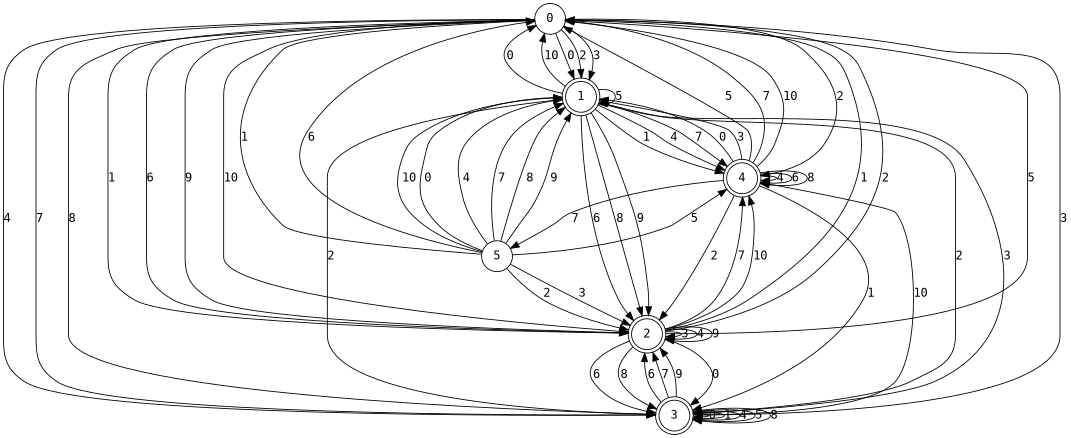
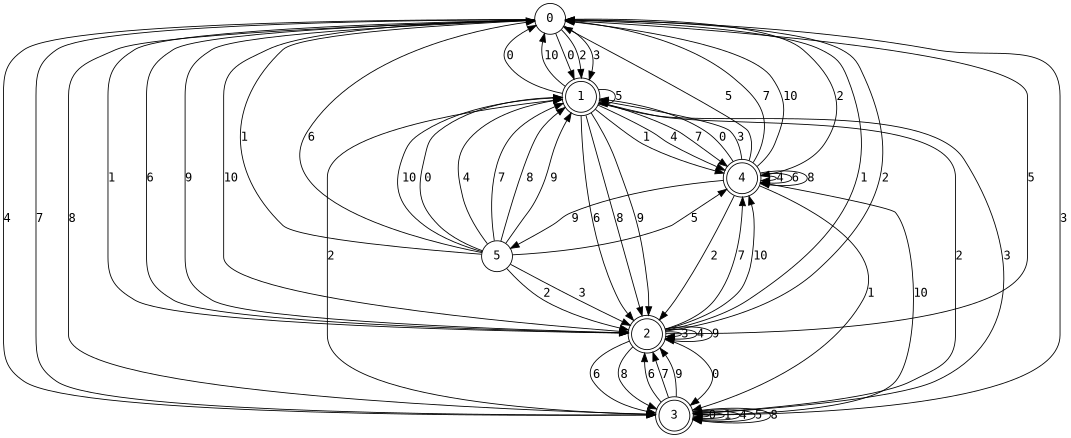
edge "4" -> "5": label "7" -> "9"
